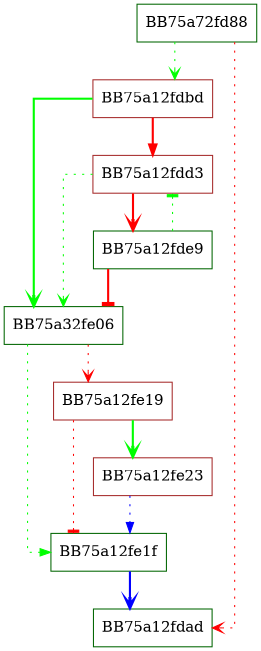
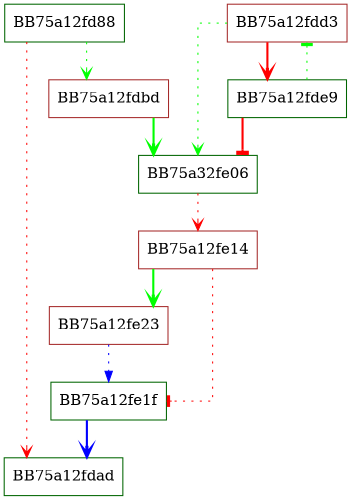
node "BB75a72fd88": label "BB75a72fd88" -> "BB75a12fd88"
edge "BB75a12fdbd" -> "BB75a12fdd3": removed
node "BB75a12fe19": label "BB75a12fe19" -> "BB75a12fe14"
edge "BB75a32fe06" -> "BB75a12fe1f": removed
